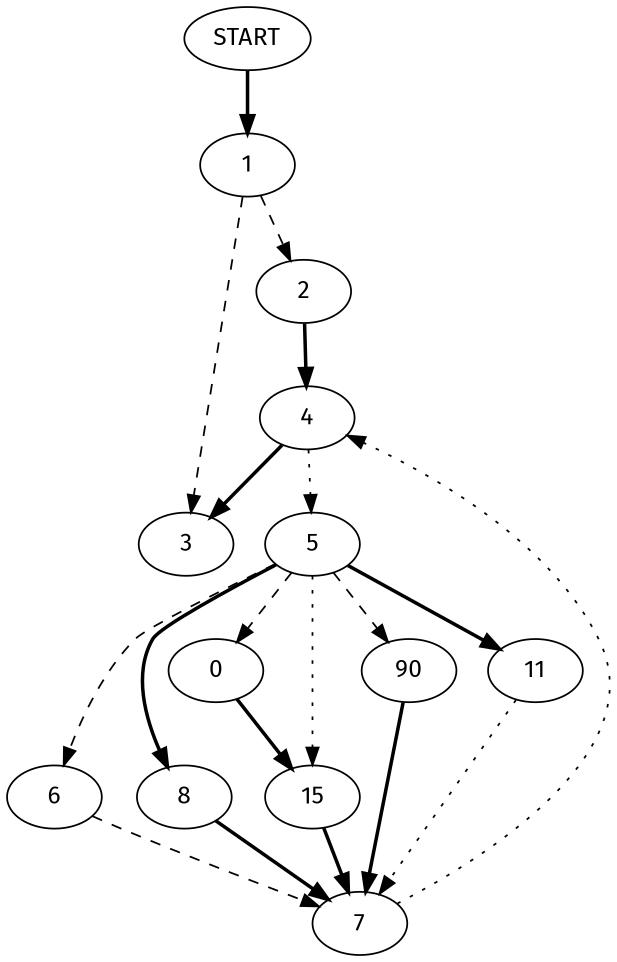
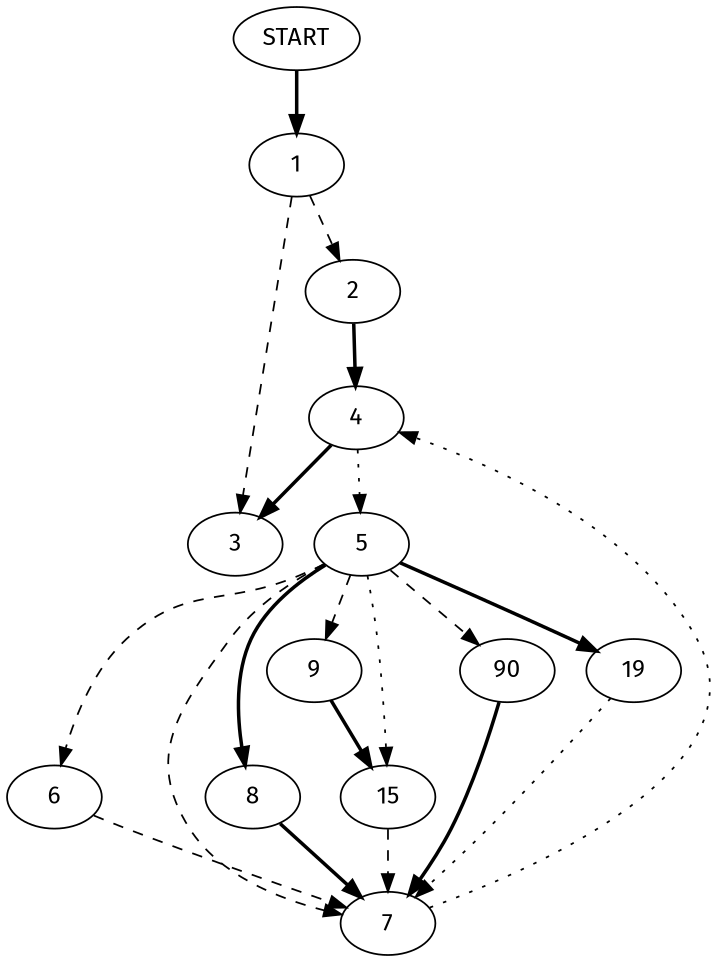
node "0": label "0" -> "9"
node "11": label "11" -> "19"
edge "5" -> "7": added
edge "15" -> "7": style bold -> dashed
